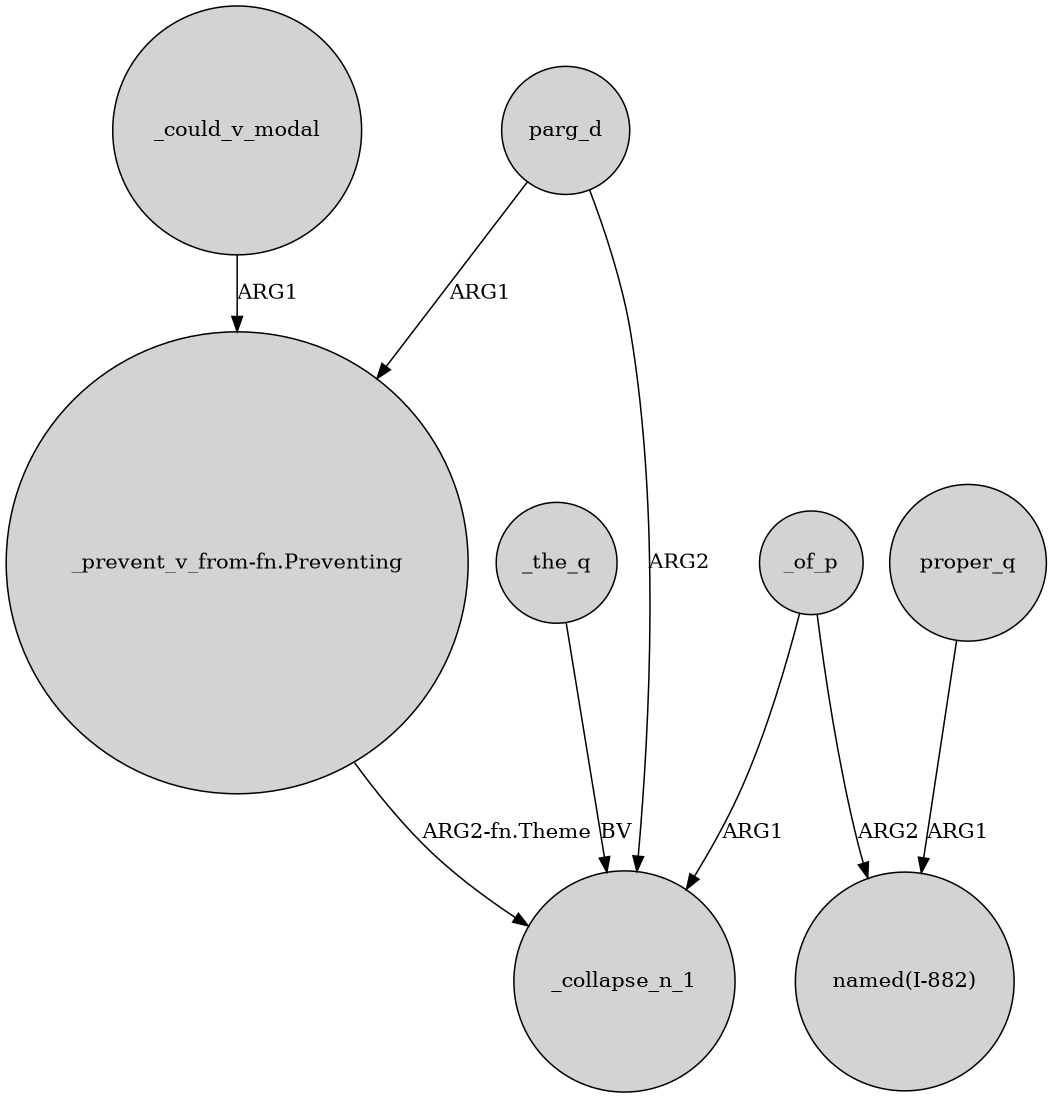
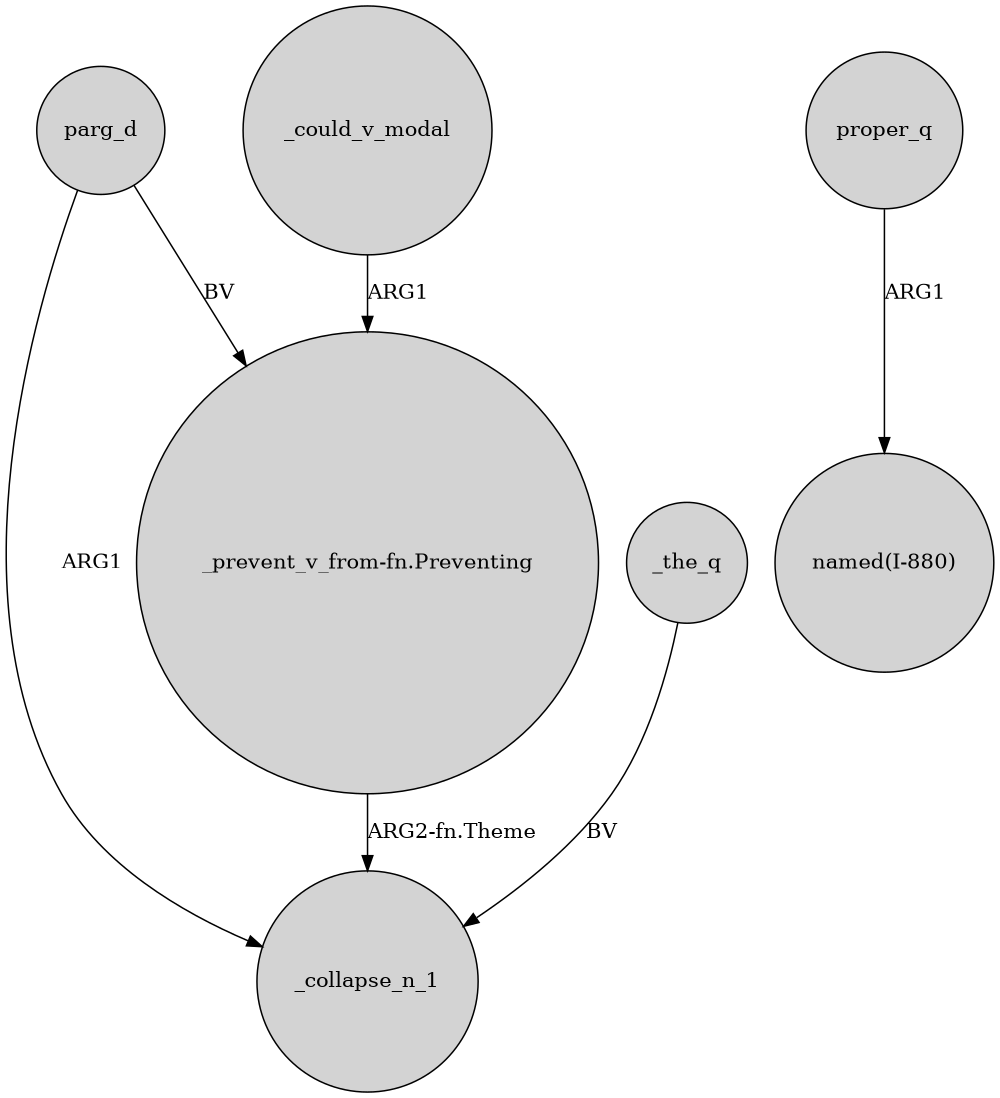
edge "parg_d" -> "_prevent_v_from-fn.Preventing": label "ARG1" -> "BV"
edge "parg_d" -> "_collapse_n_1": label "ARG2" -> "ARG1"
node "_of_p": removed
node "named(I-882)": label "named(I-882)" -> "named(I-880)"
